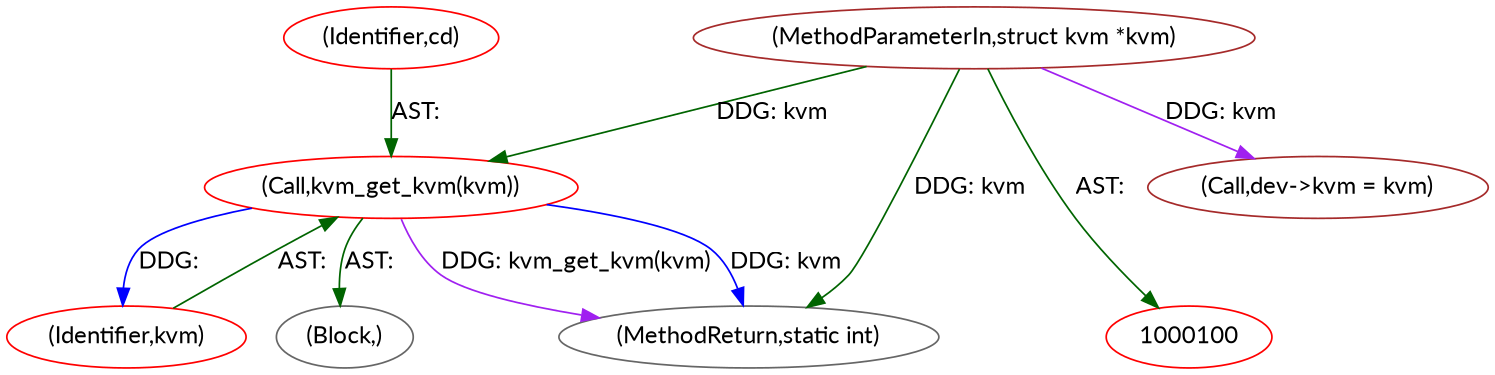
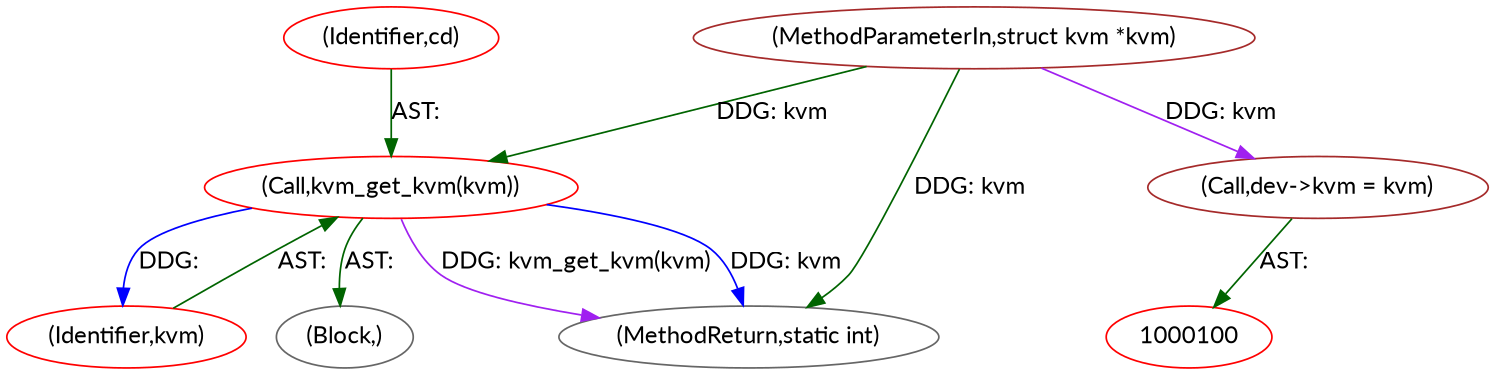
edge "(MethodParameterIn,struct kvm *kvm)" -> "1000100": now "(Call,dev->kvm = kvm)" -> "1000100"
